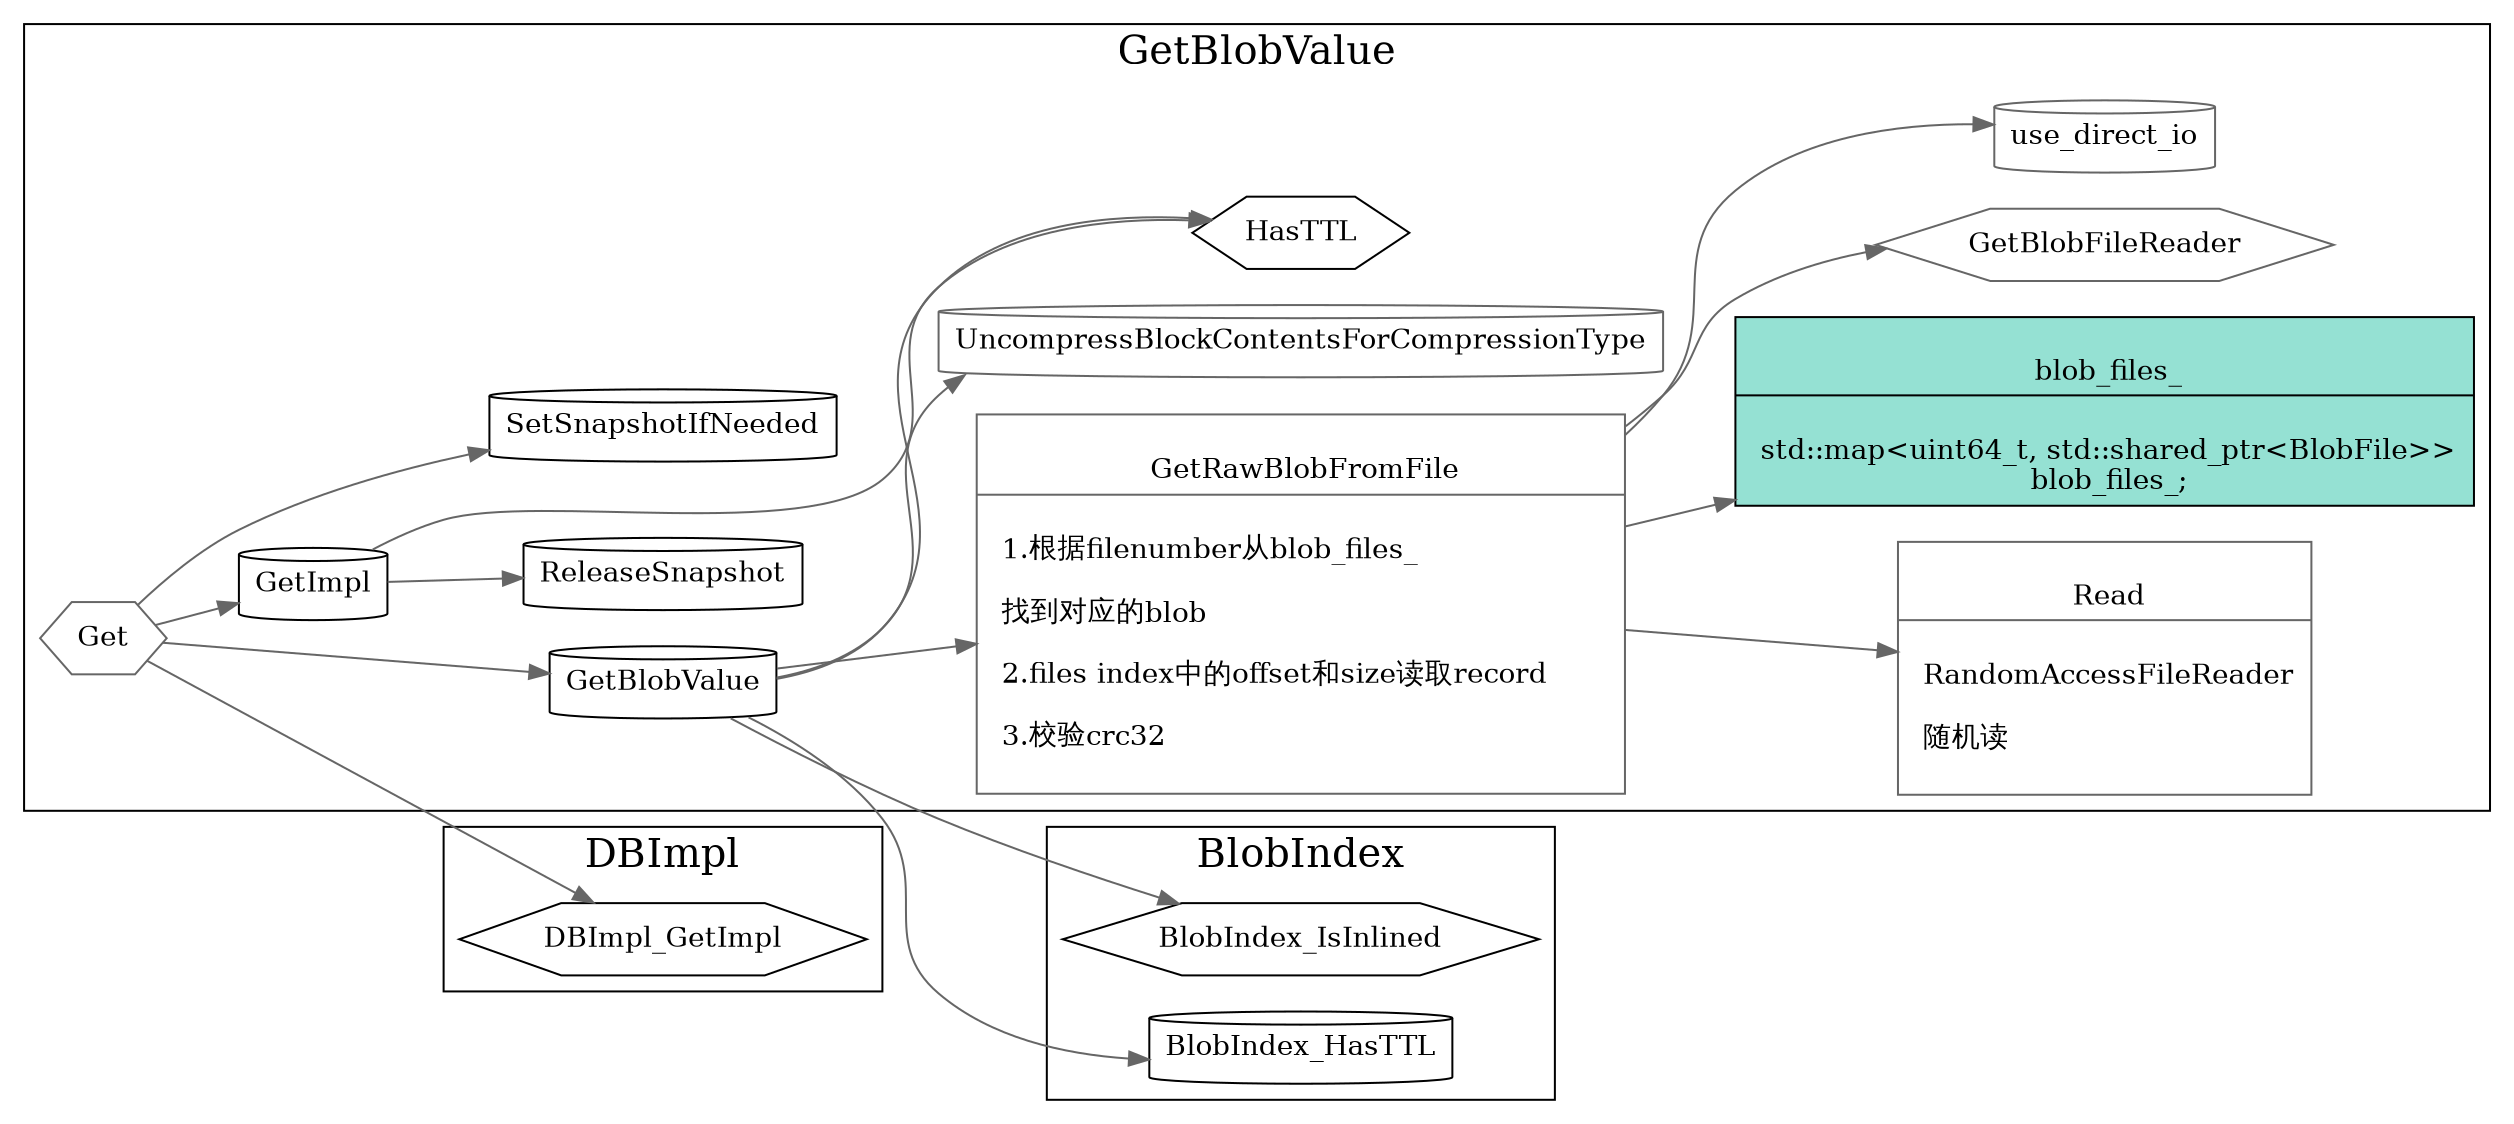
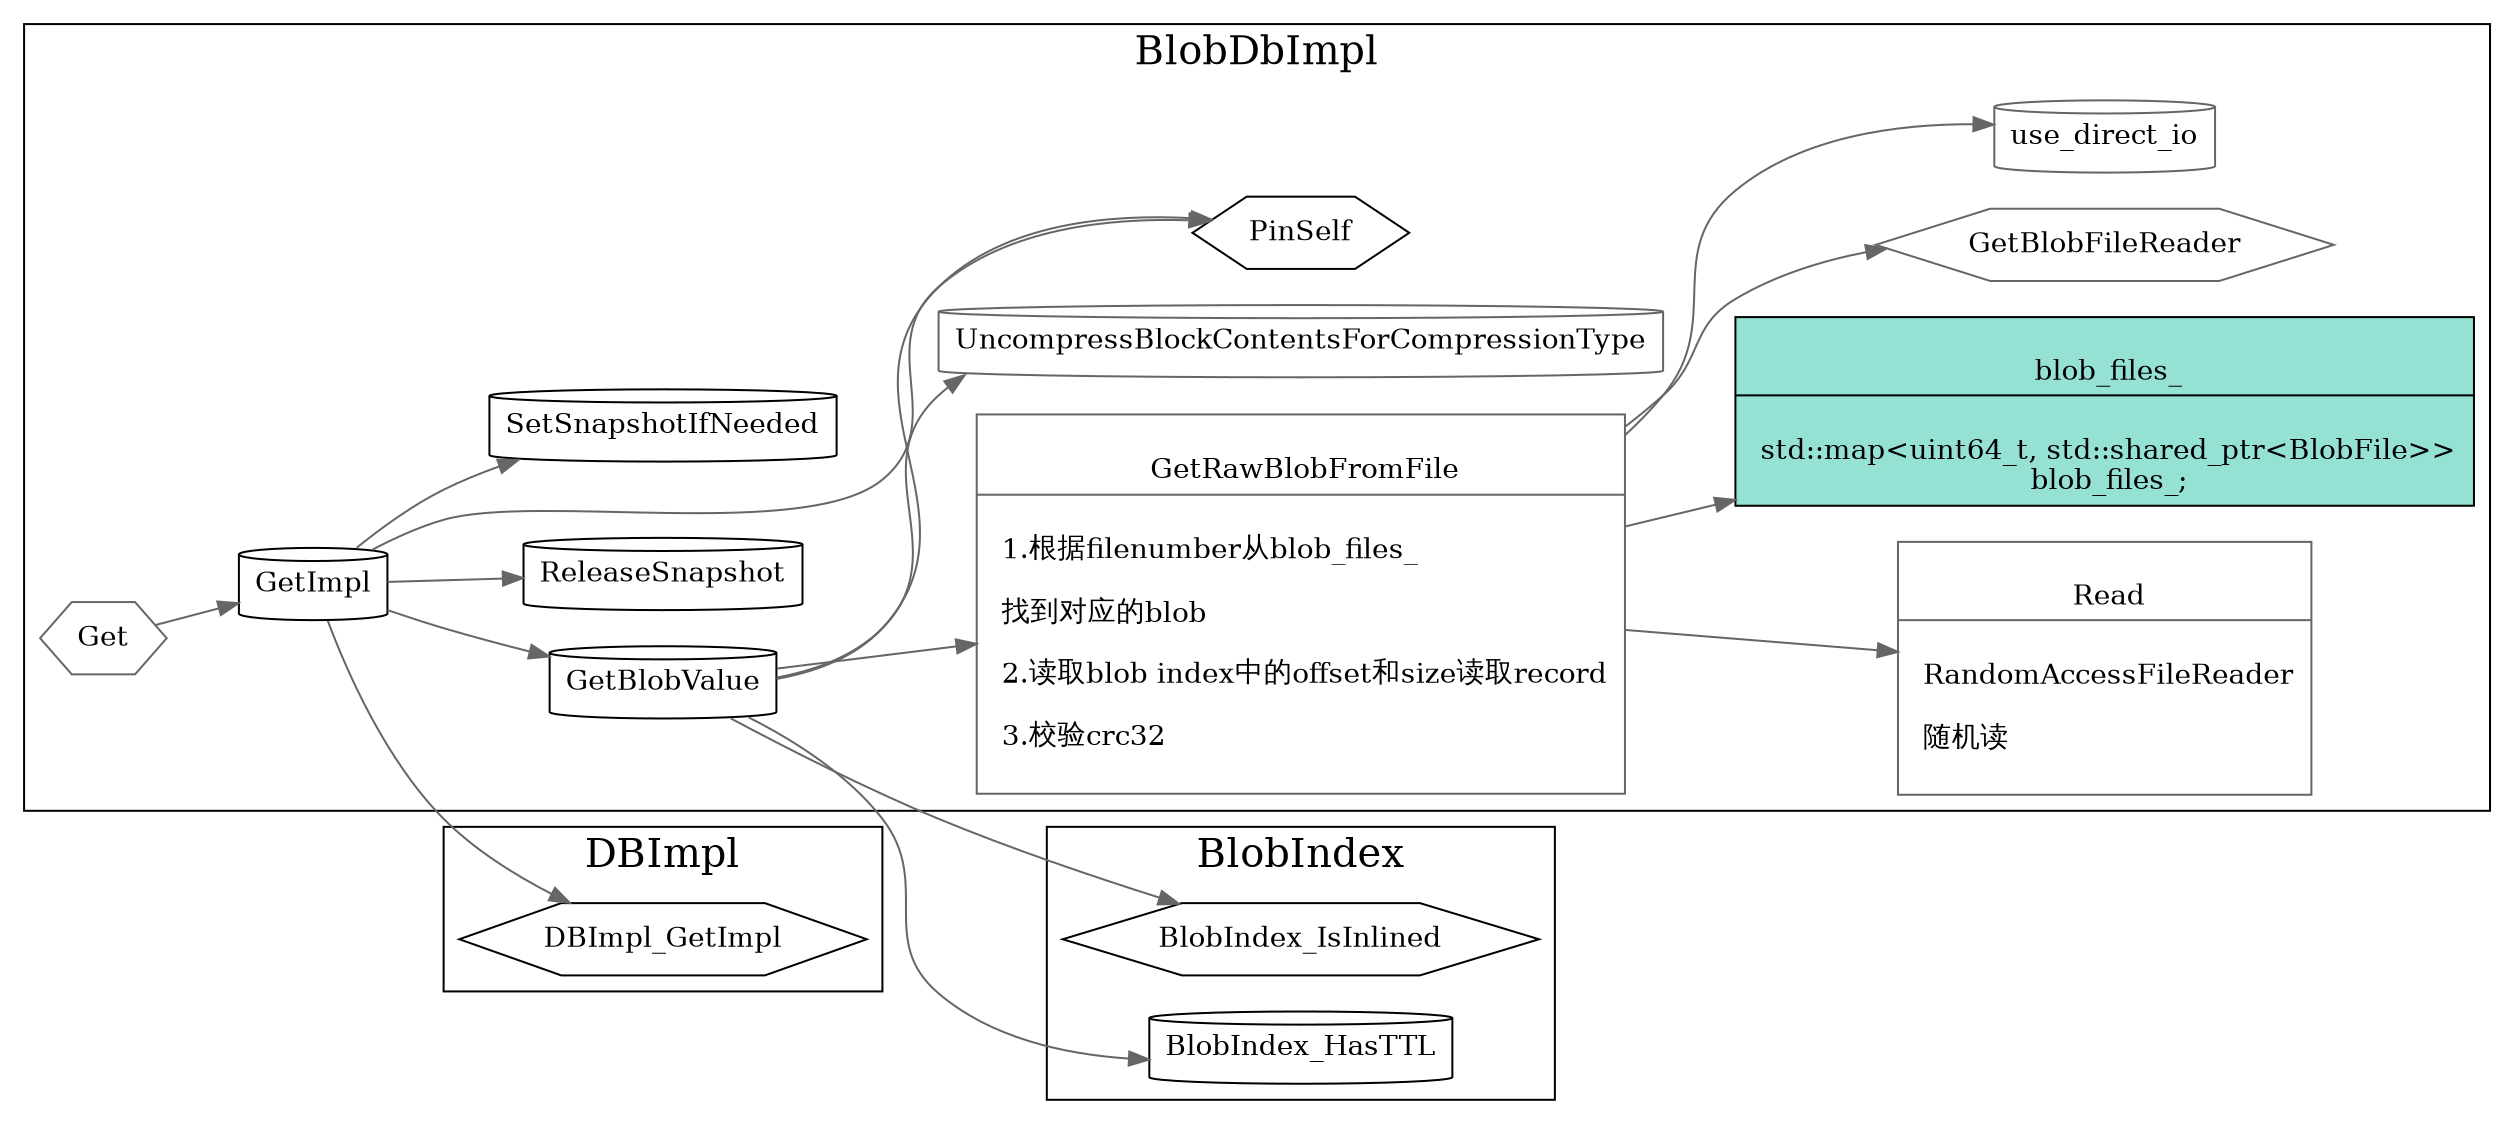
cluster "GetBlobValue": label "GetBlobValue" -> "BlobDbImpl"
node "HasTTL": label "HasTTL" -> "PinSelf"
edge "Get" -> "SetSnapshotIfNeeded": now "GetImpl" -> "SetSnapshotIfNeeded"
edge "Get" -> "GetBlobValue": now "GetImpl" -> "GetBlobValue"
node "GetRawBlobFromFile": text "2.files index中的offset和size读取record" -> "2.读取blob index中的offset和size读取record"
edge "Get" -> "DBImpl_GetImpl": now "GetImpl" -> "DBImpl_GetImpl"
